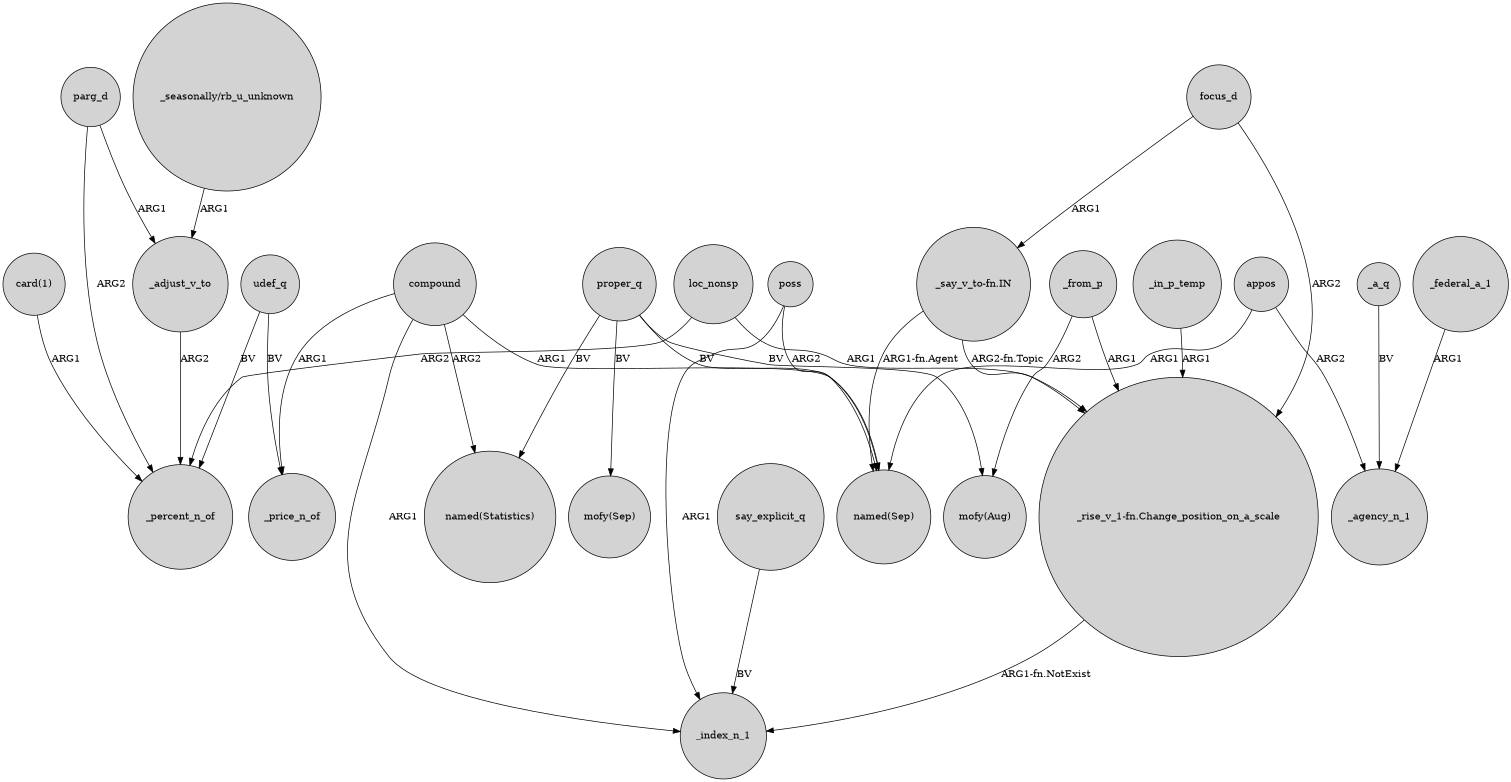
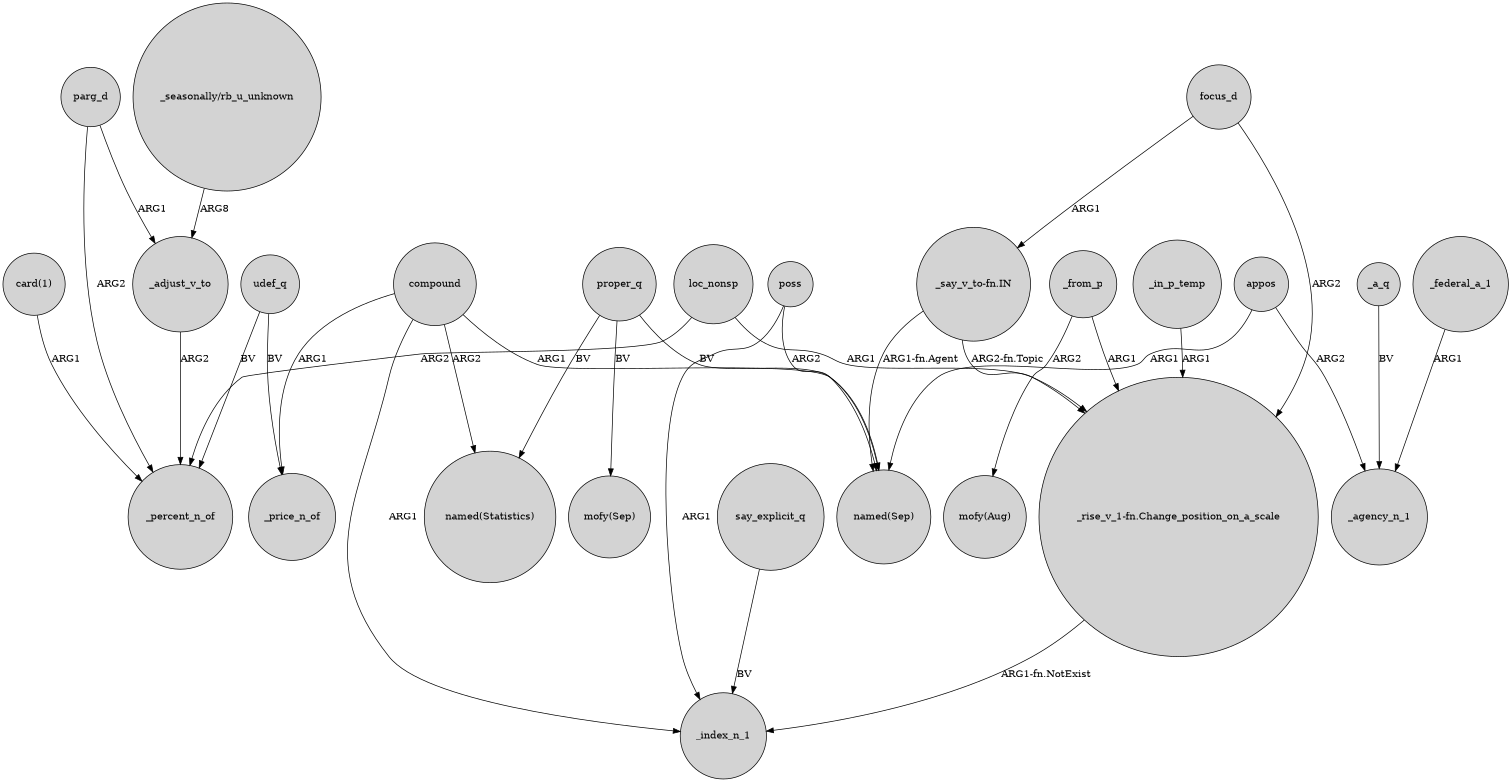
edge "_seasonally/rb_u_unknown" -> "_adjust_v_to": label "ARG1" -> "ARG8"
edge "proper_q" -> "mofy(Aug)": removed, label "BV"
